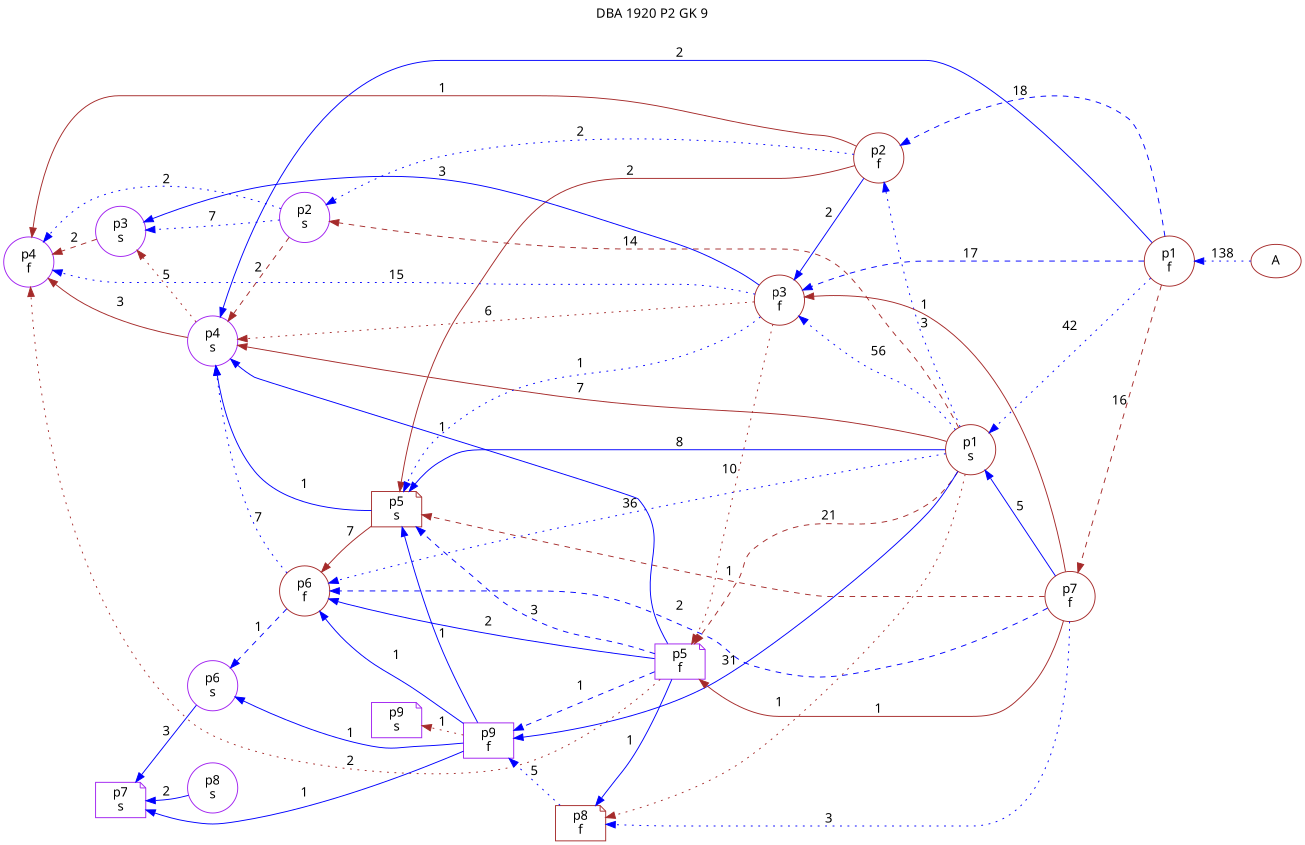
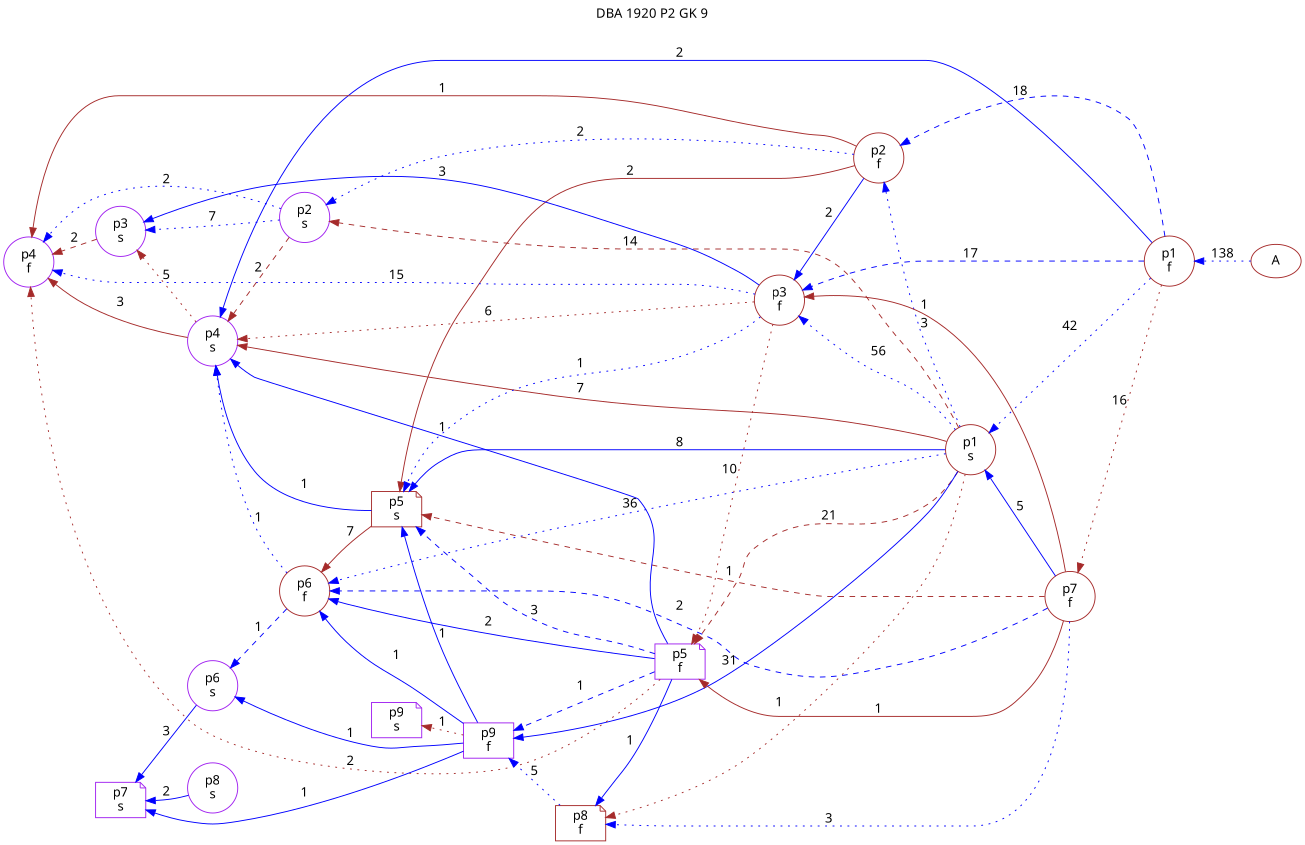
edge "p1 f" -> "p7 f": style dashed -> dotted
edge "p6 f" -> "p4 s": label "7" -> "1"
